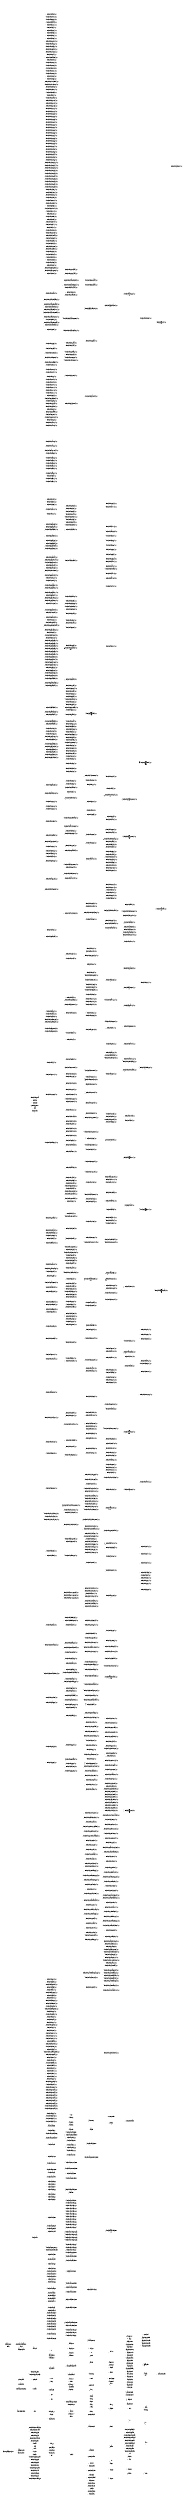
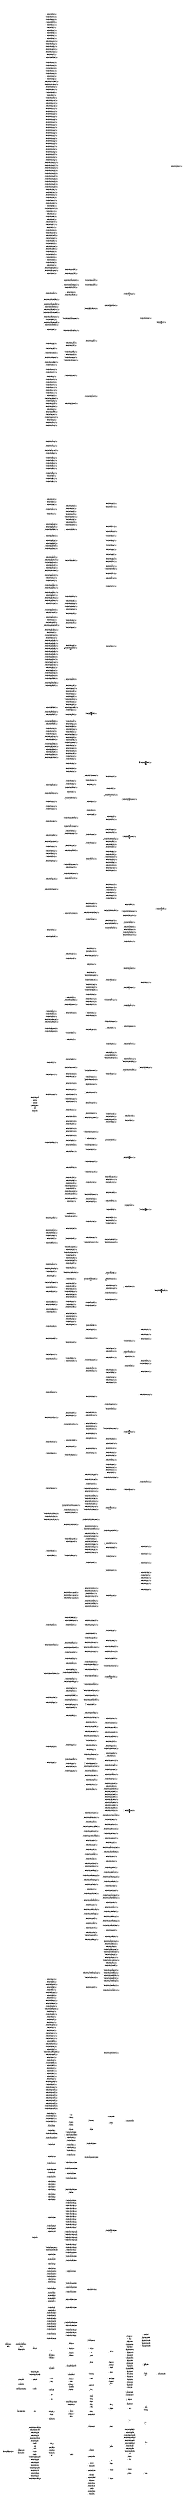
node "kernel-module-minix-4.16.1": removed
